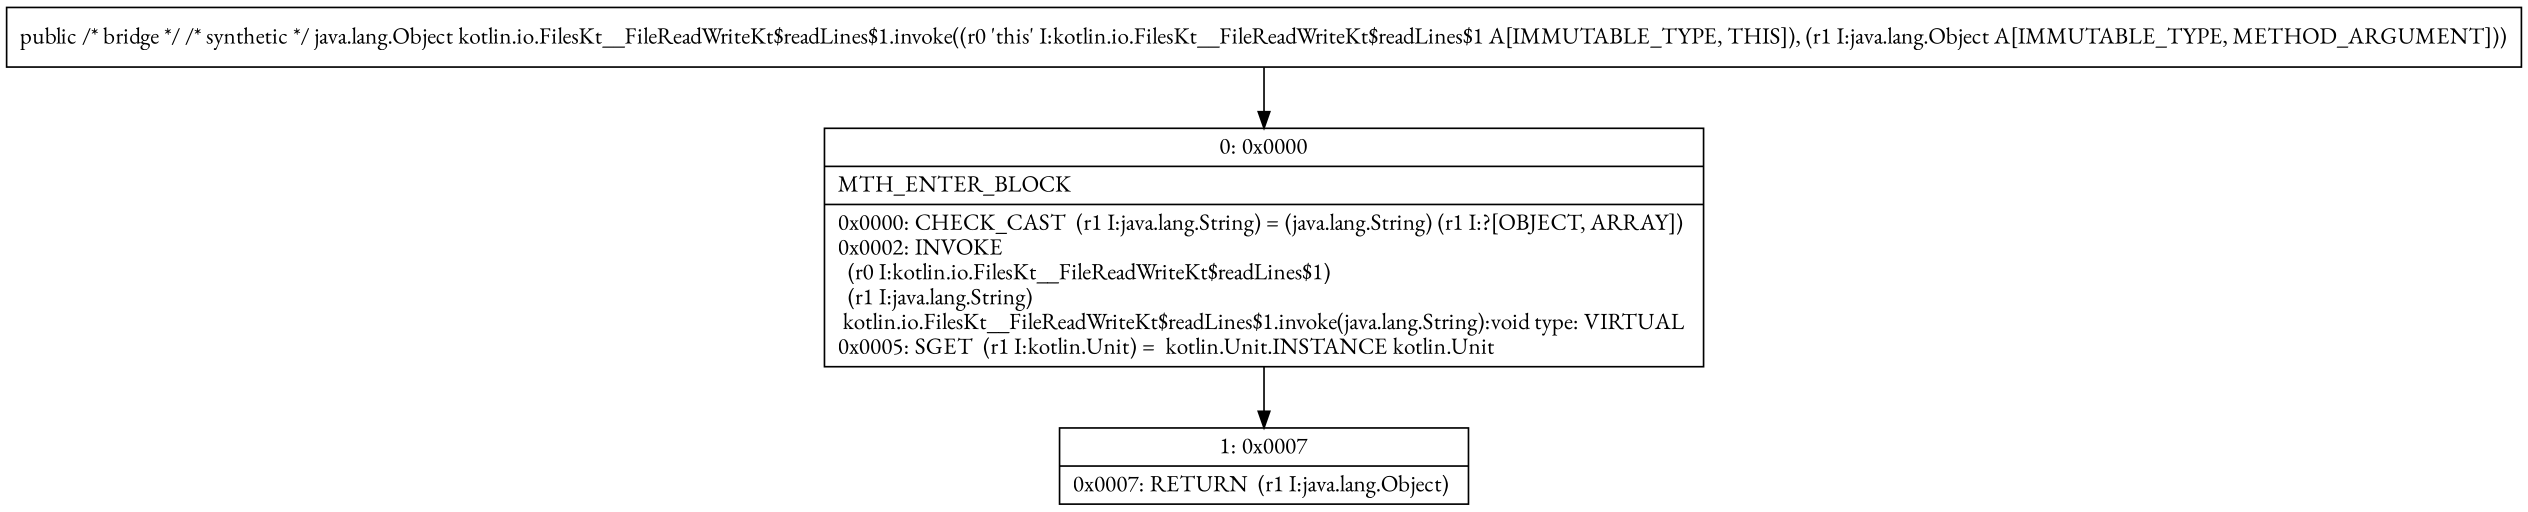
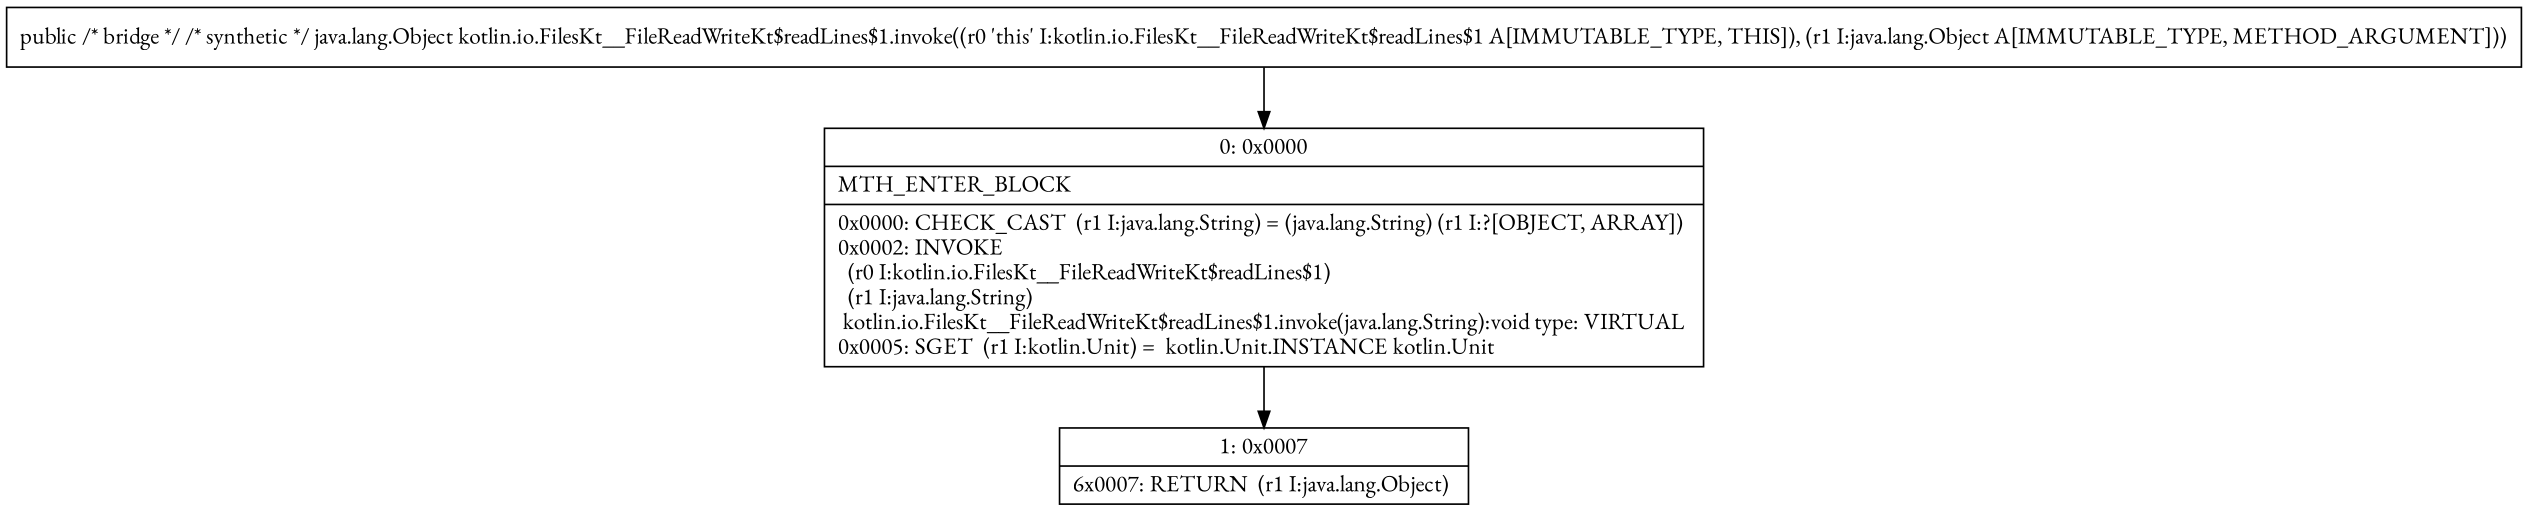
node "1: 0x0007": text "0x0007: RETURN  (r1 I:java.lang.Object)" -> "6x0007: RETURN  (r1 I:java.lang.Object)"
